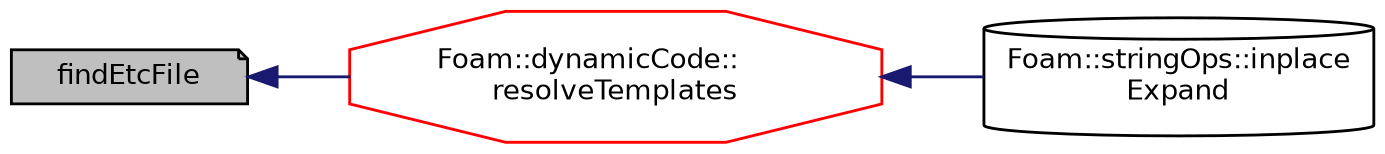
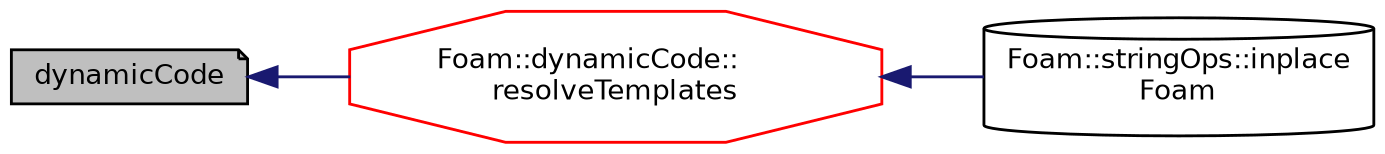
node "findEtcFile": label "findEtcFile" -> "dynamicCode"
node "Foam::stringOps::inplace Expand": label "Foam::stringOps::inplace Expand" -> "Foam::stringOps::inplace Foam"
